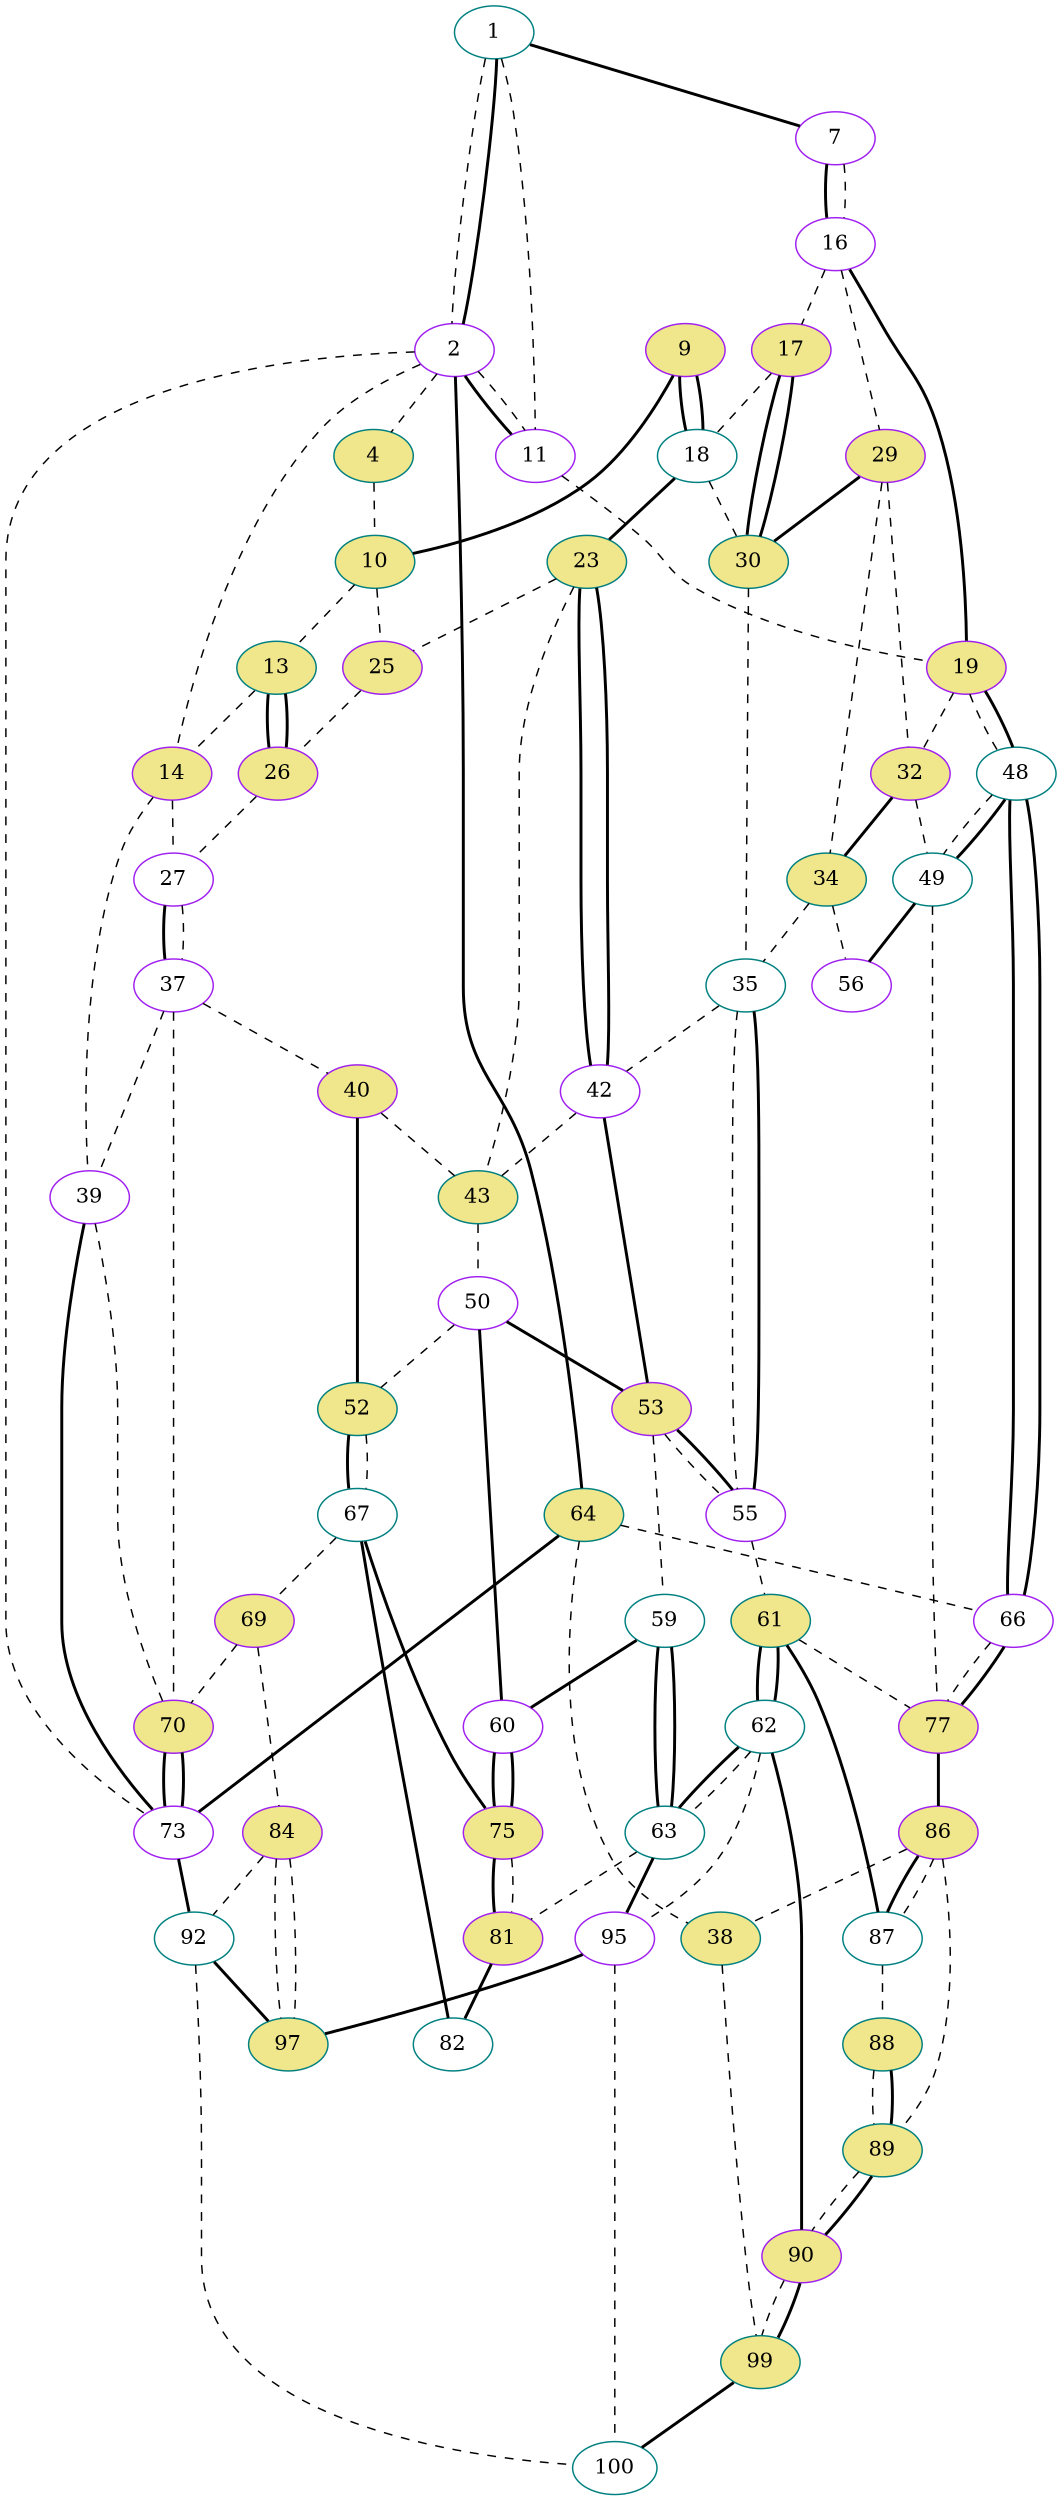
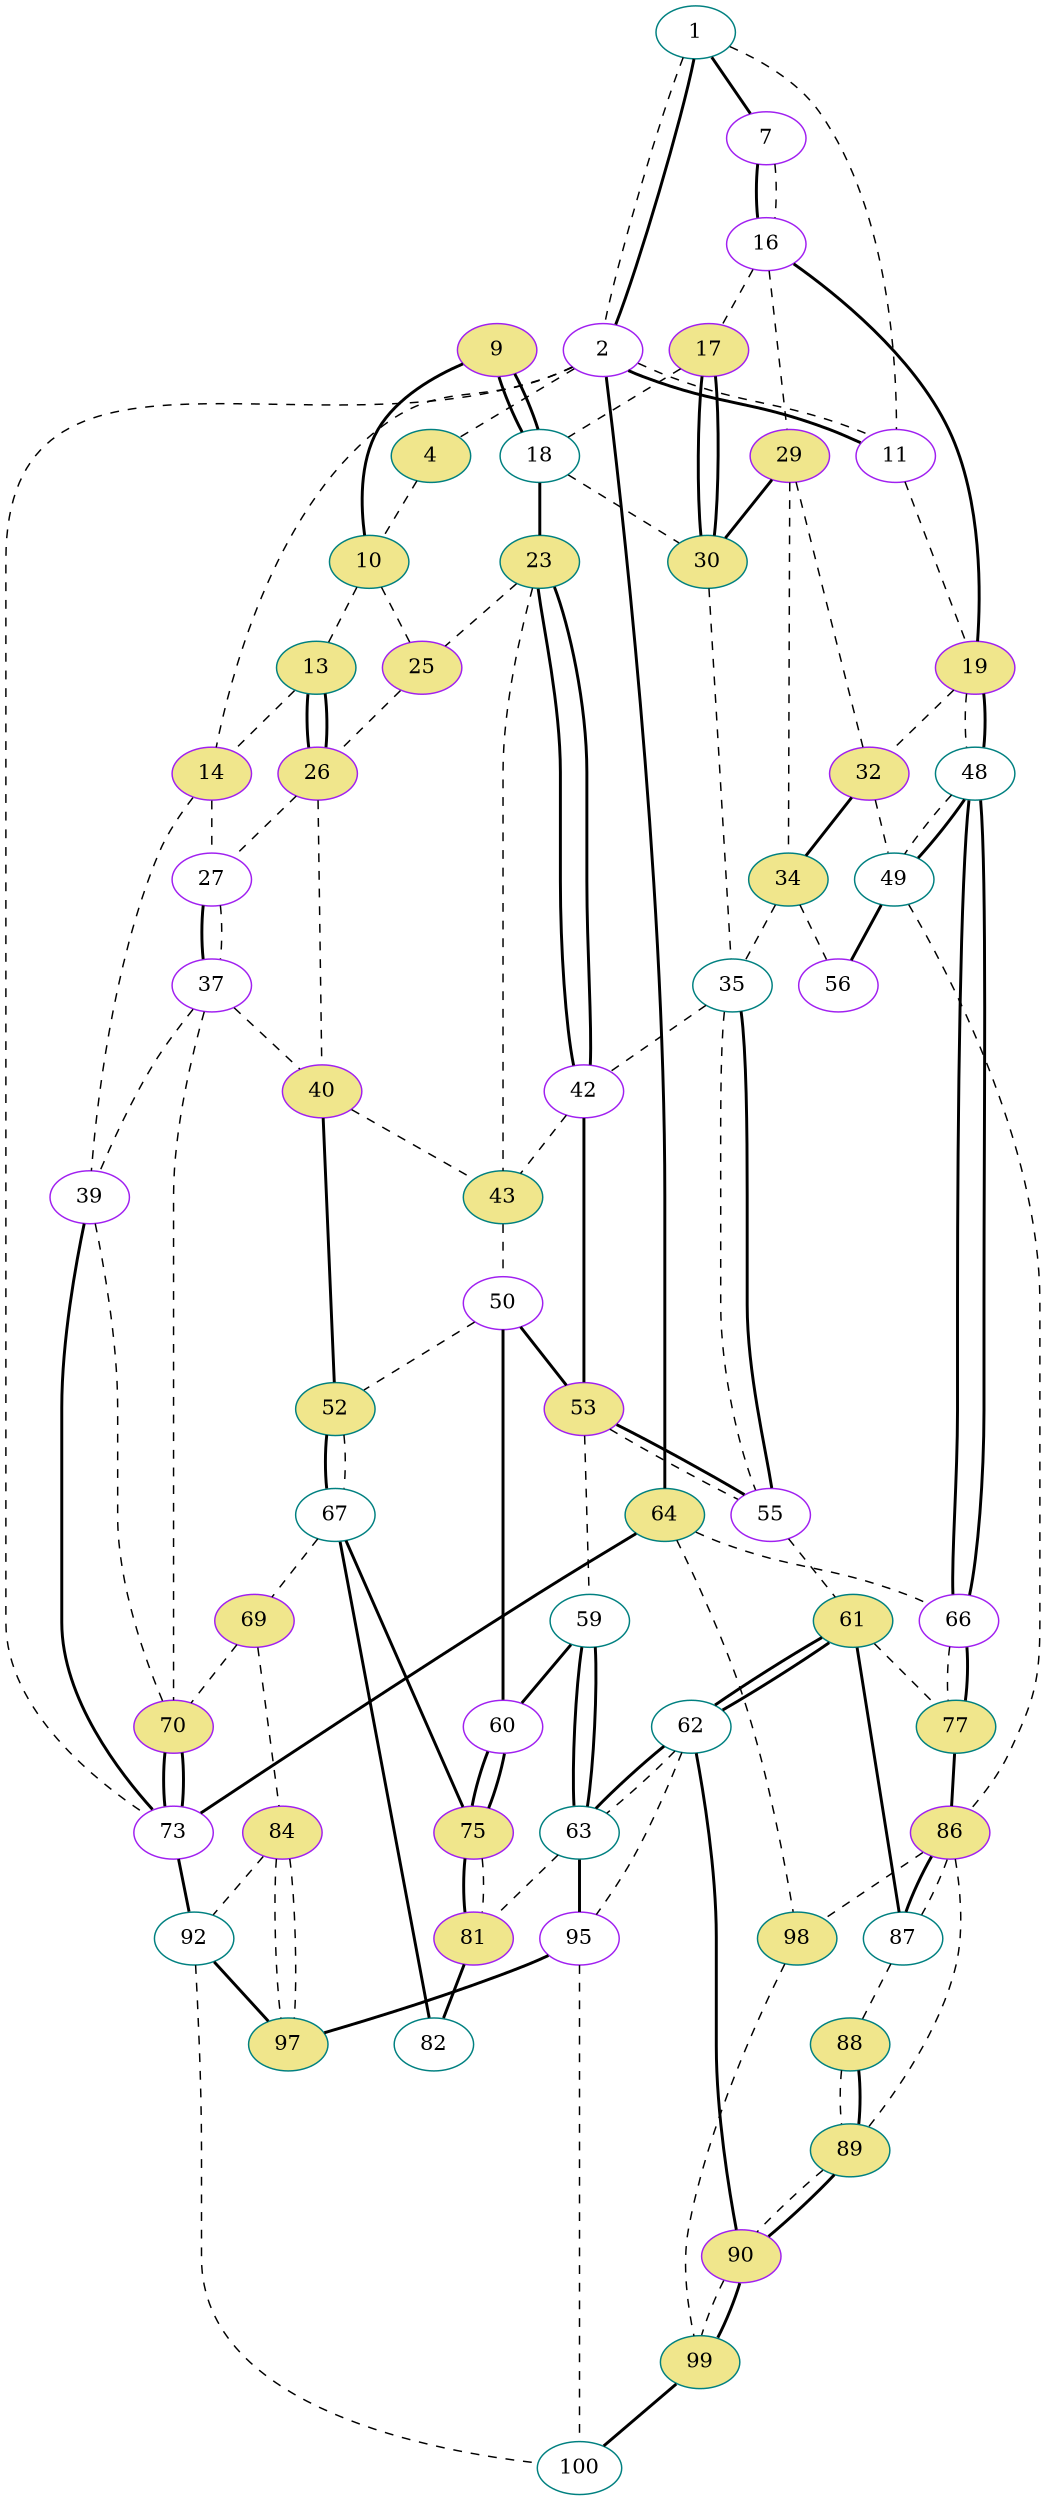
edge "26" -- "40": added
edge "49" -- "77": now "49" -- "86"
node "77": color purple -> teal
node "38": label "38" -> "98"
